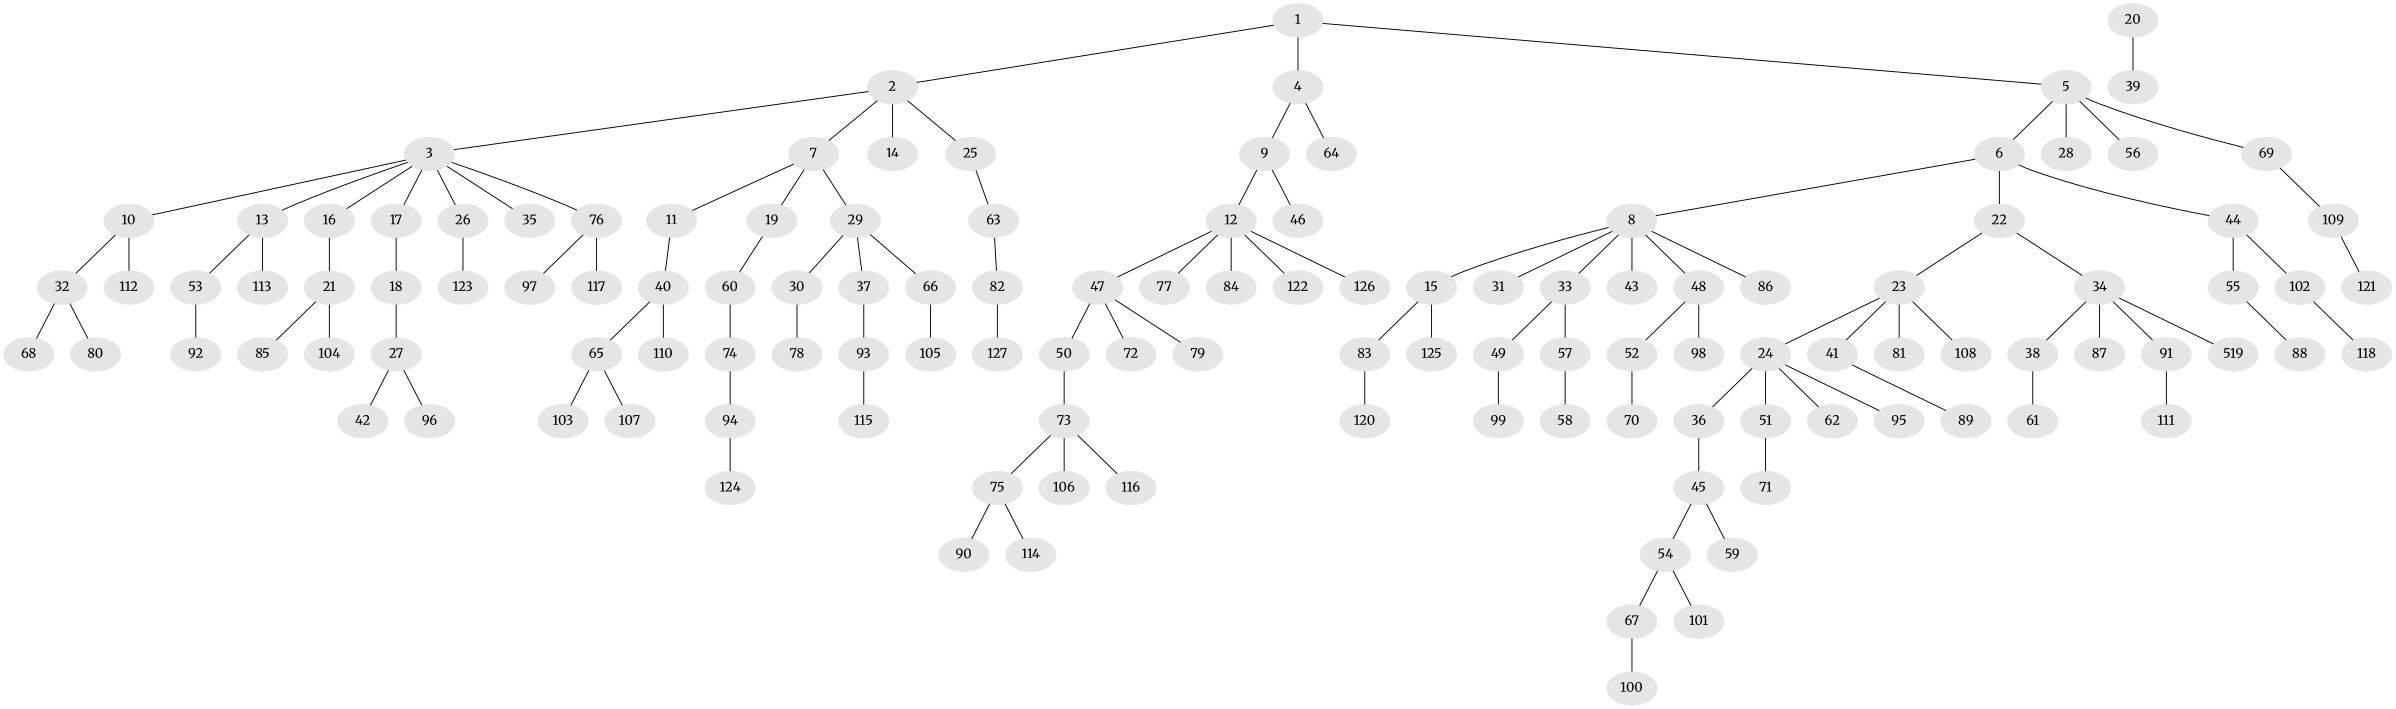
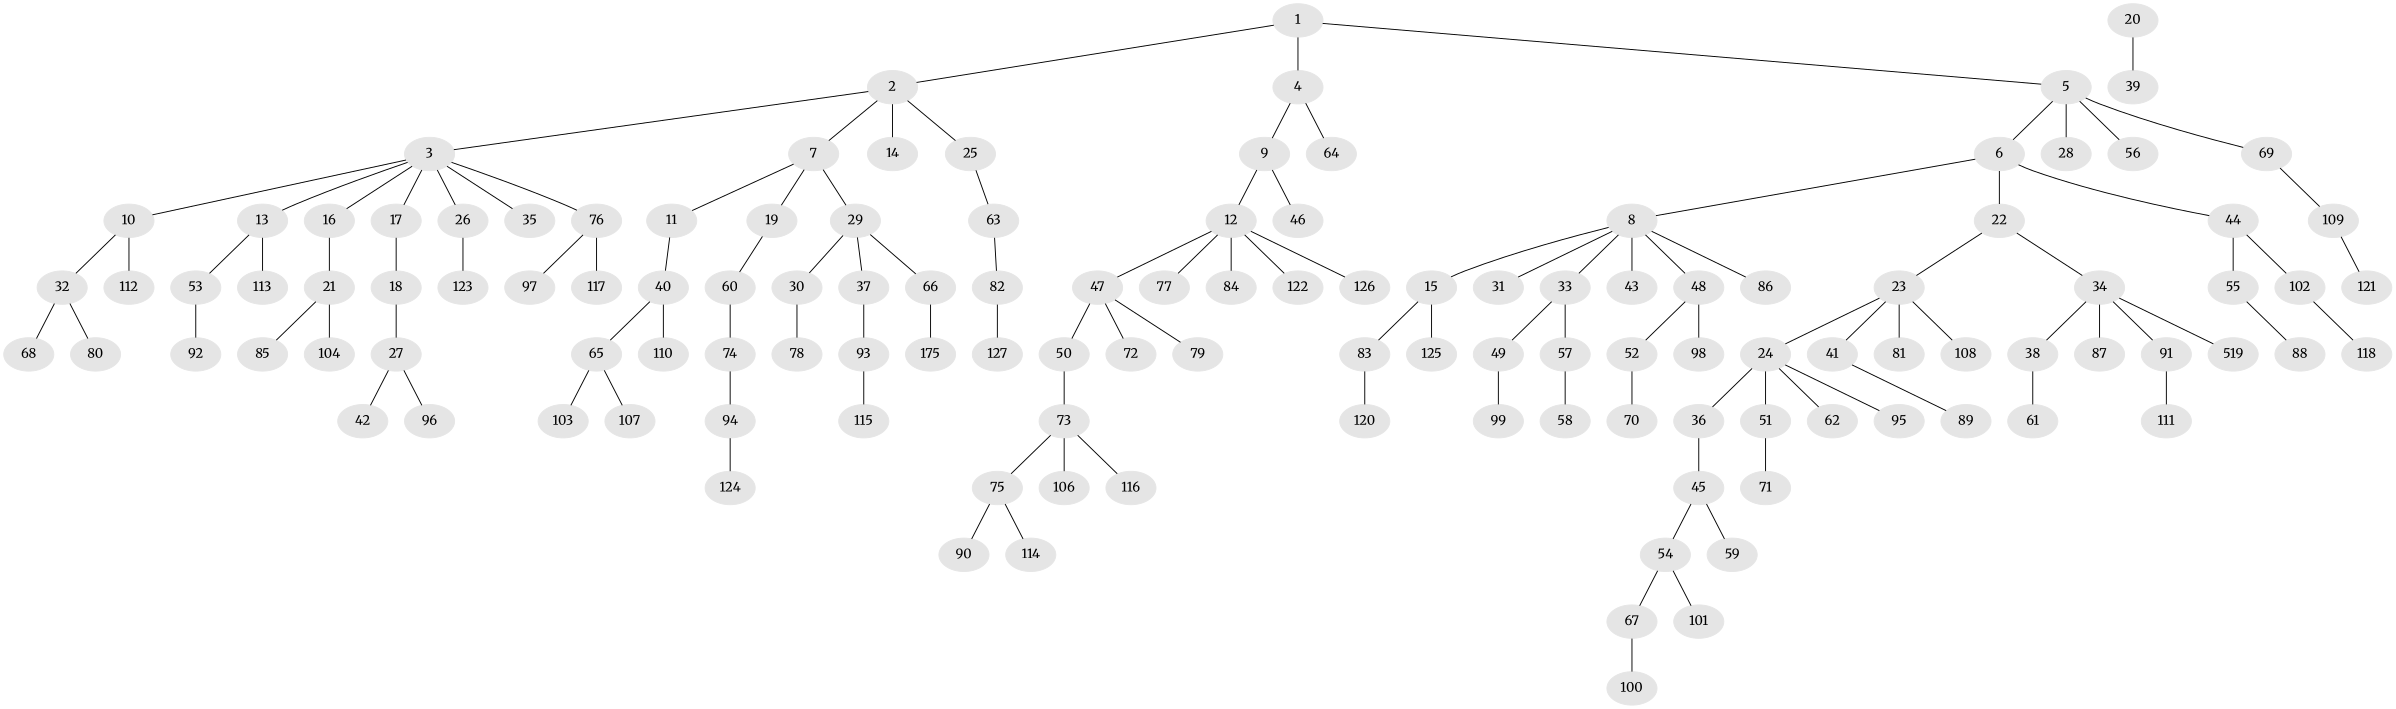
node "105": label "105" -> "175"
